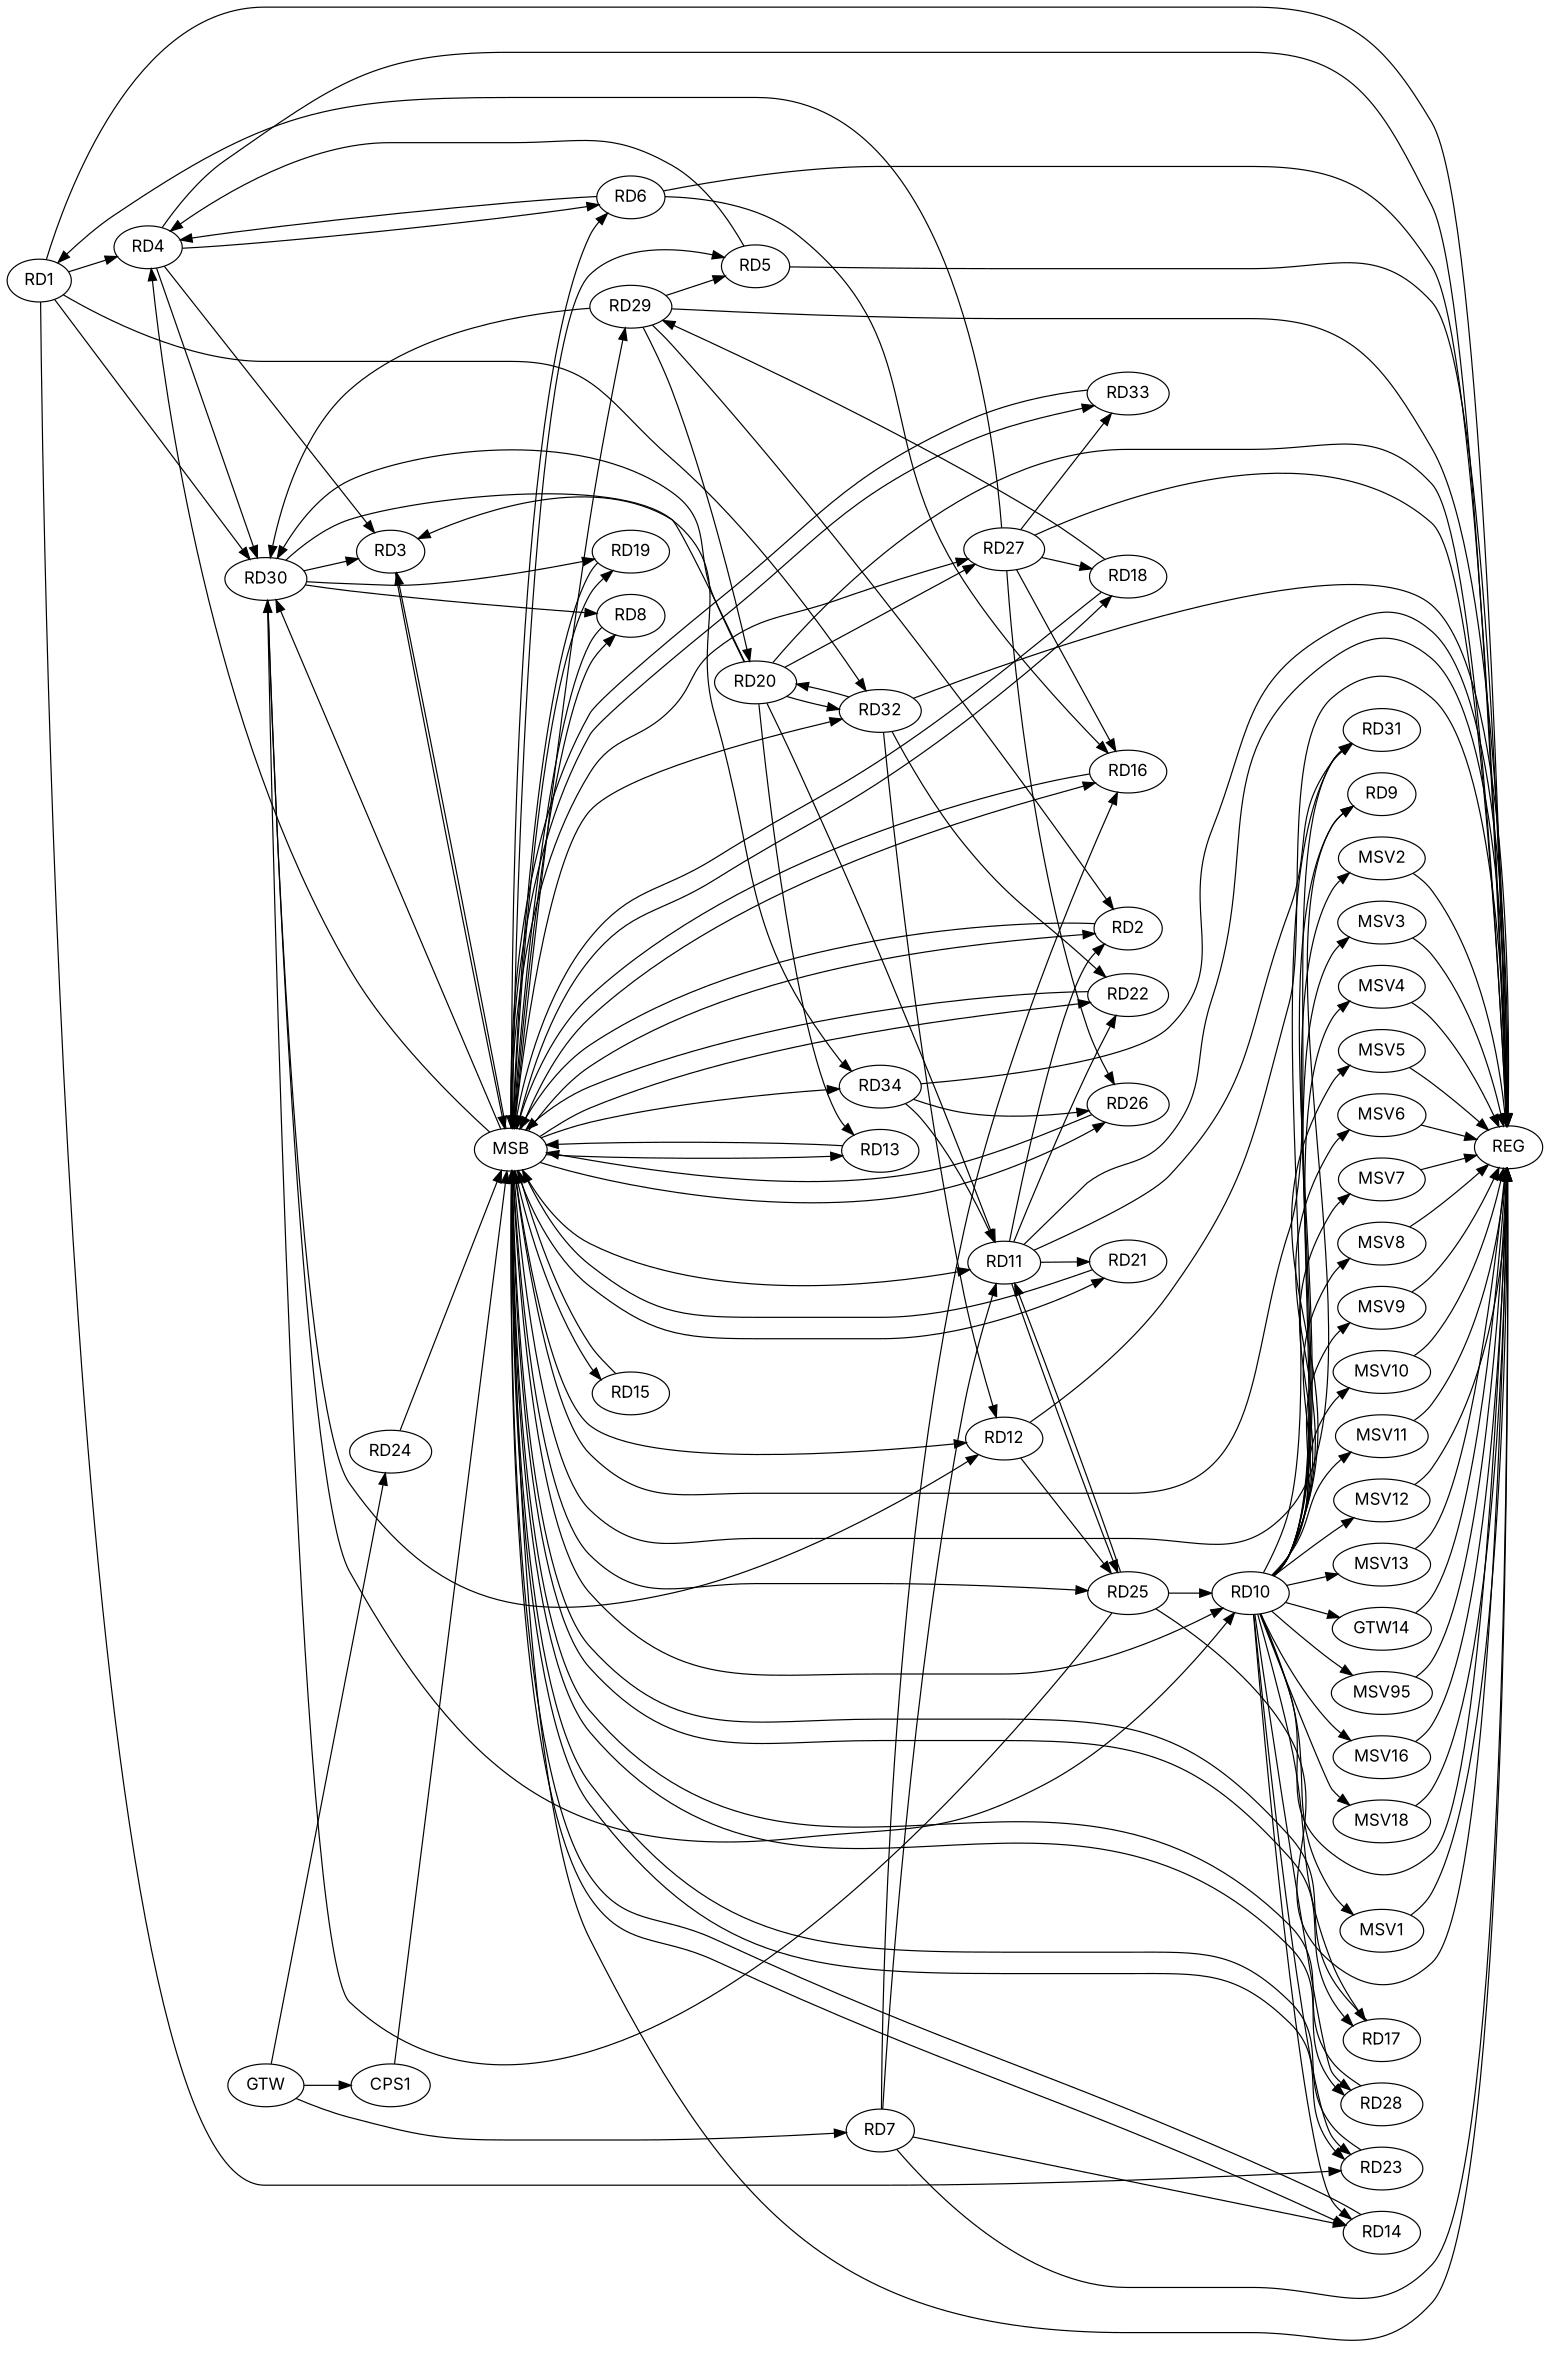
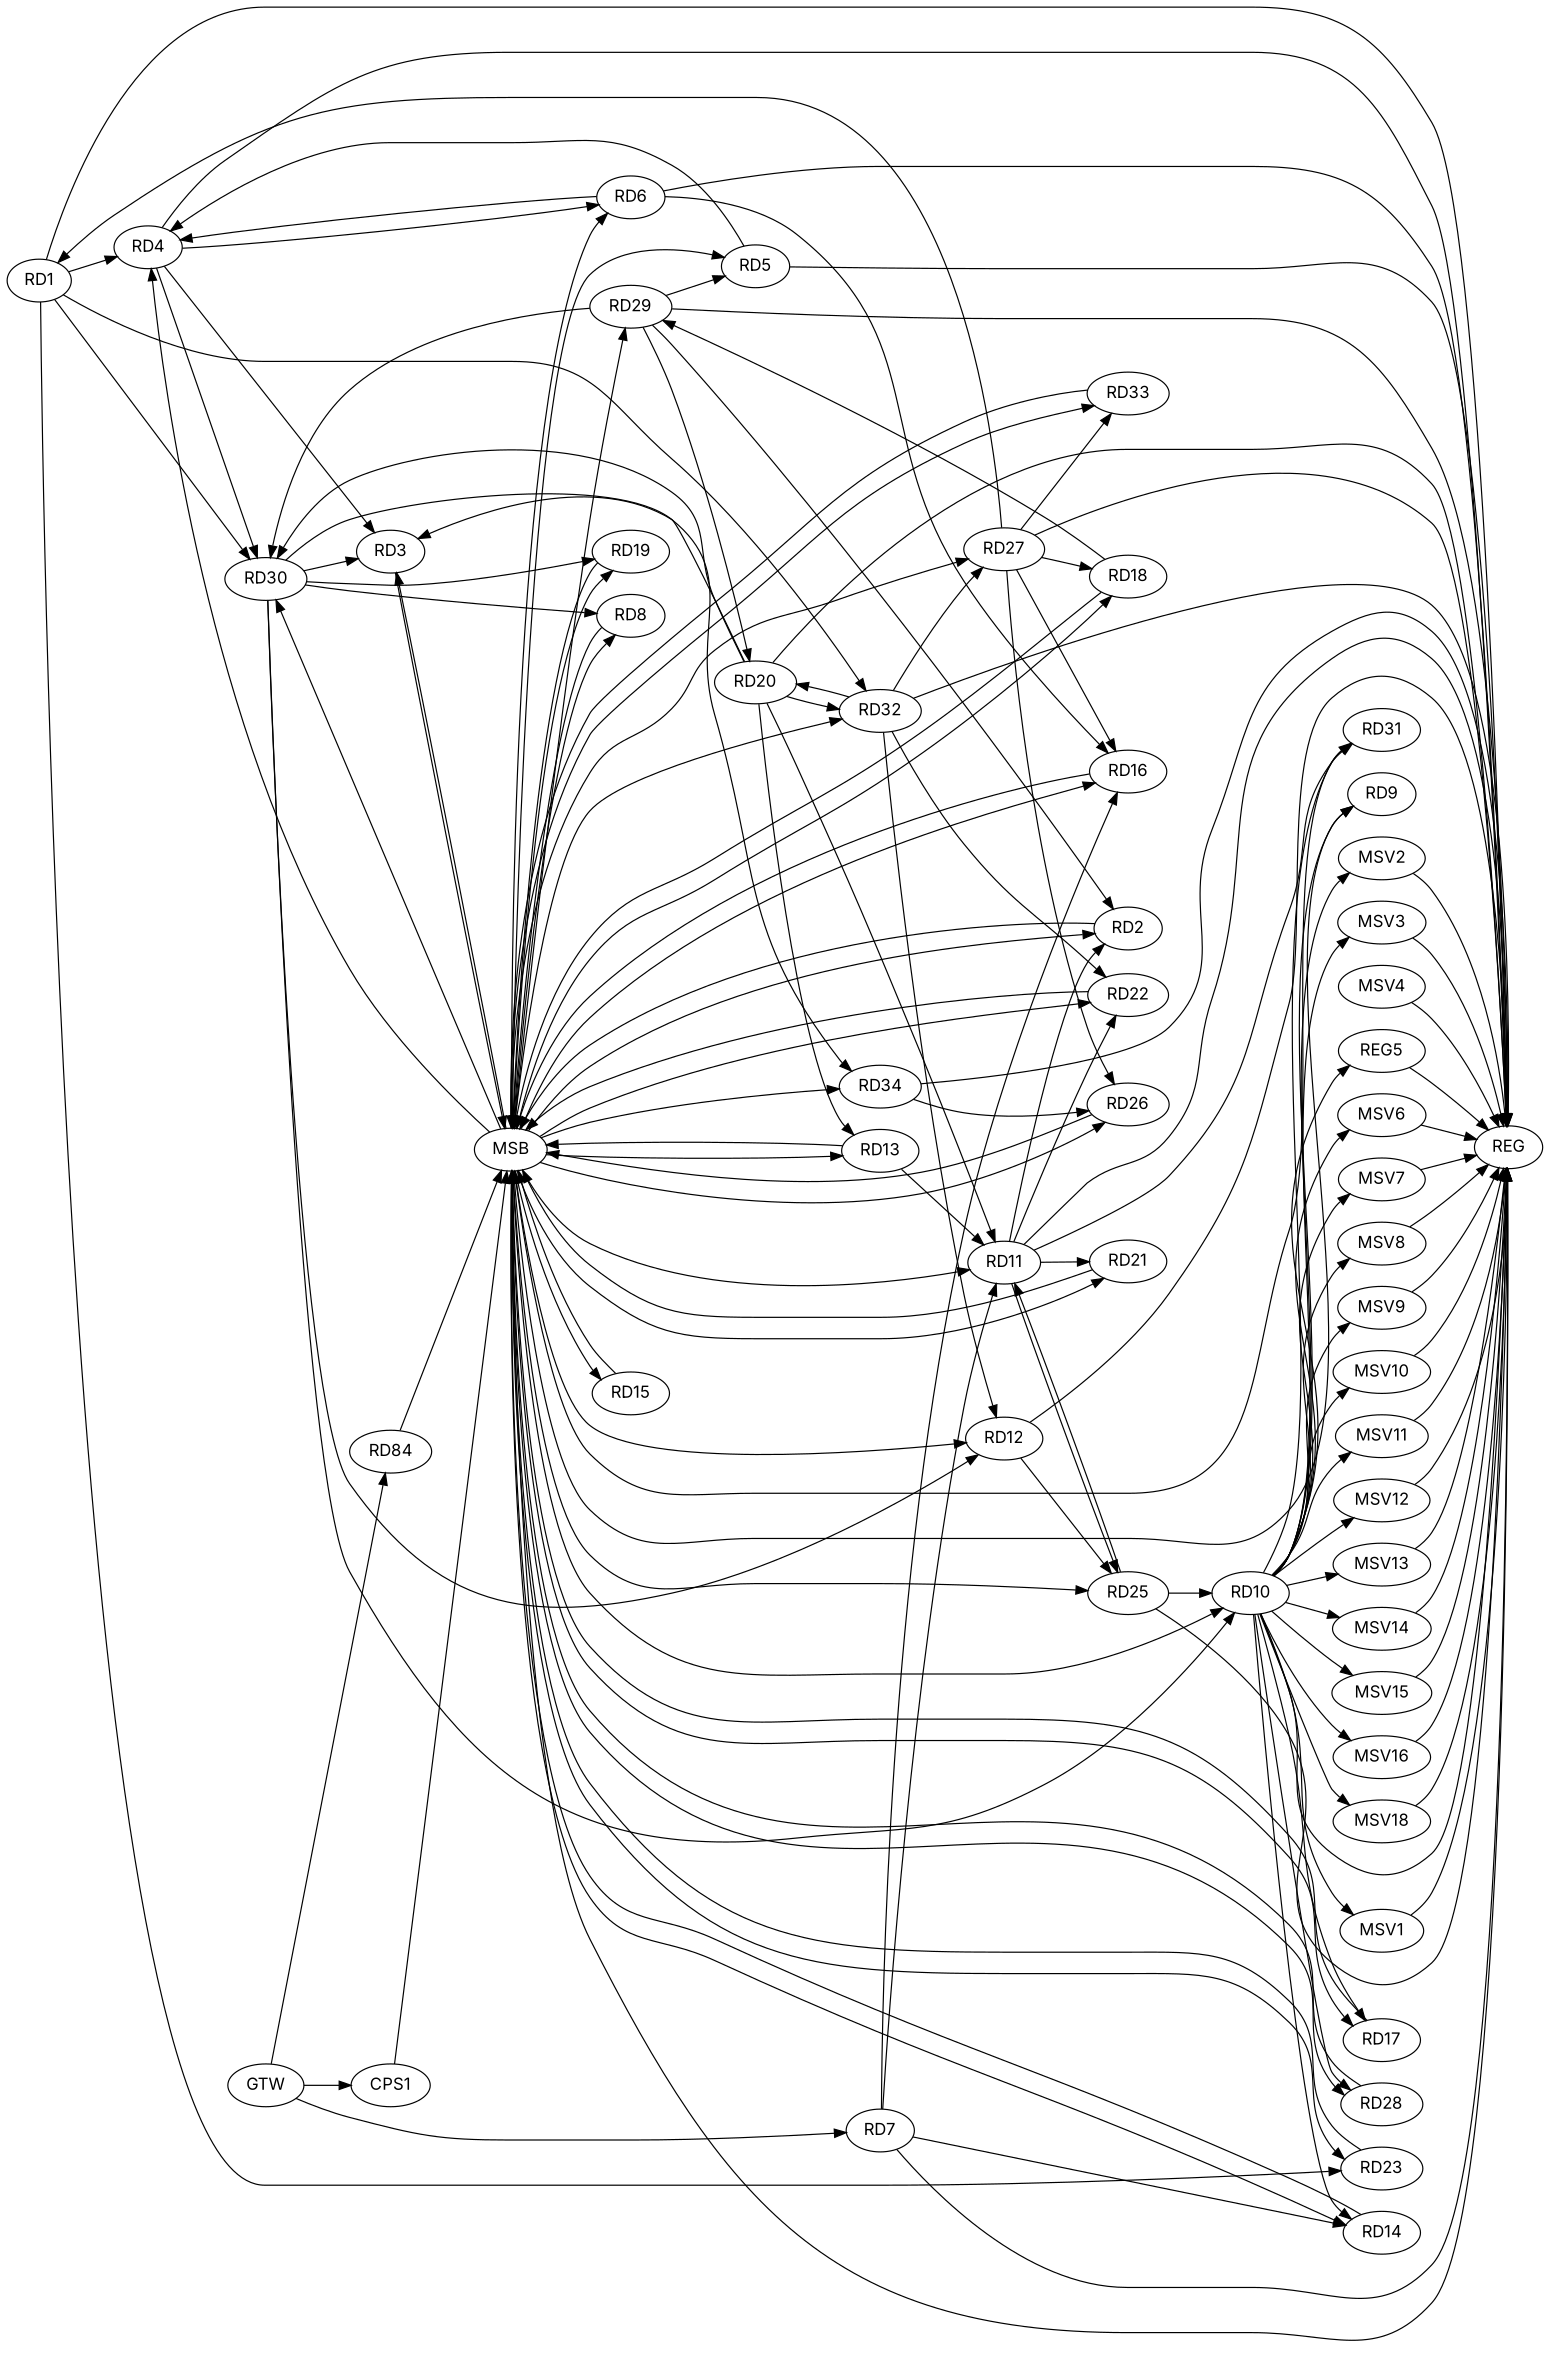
edge "RD20" -> "RD27": now "RD32" -> "RD27"
node "MSV5": label "MSV5" -> "REG5"
edge "RD34" -> "RD11": now "RD13" -> "RD11"
edge "RD10" -> "MSV4": removed
node "RD24": label "RD24" -> "RD84"
node "GTW14": label "GTW14" -> "MSV14"
node "MSV95": label "MSV95" -> "MSV15"
edge "RD25" -> "RD30": removed
edge "RD10" -> "RD23": removed
